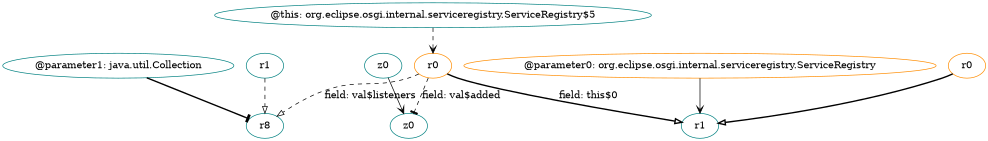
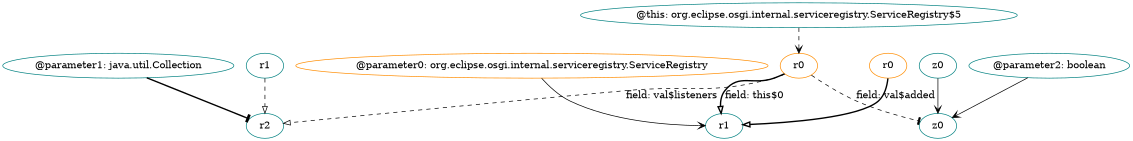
node "@parameter2: boolean": added
node "r8": label "r8" -> "r2"
